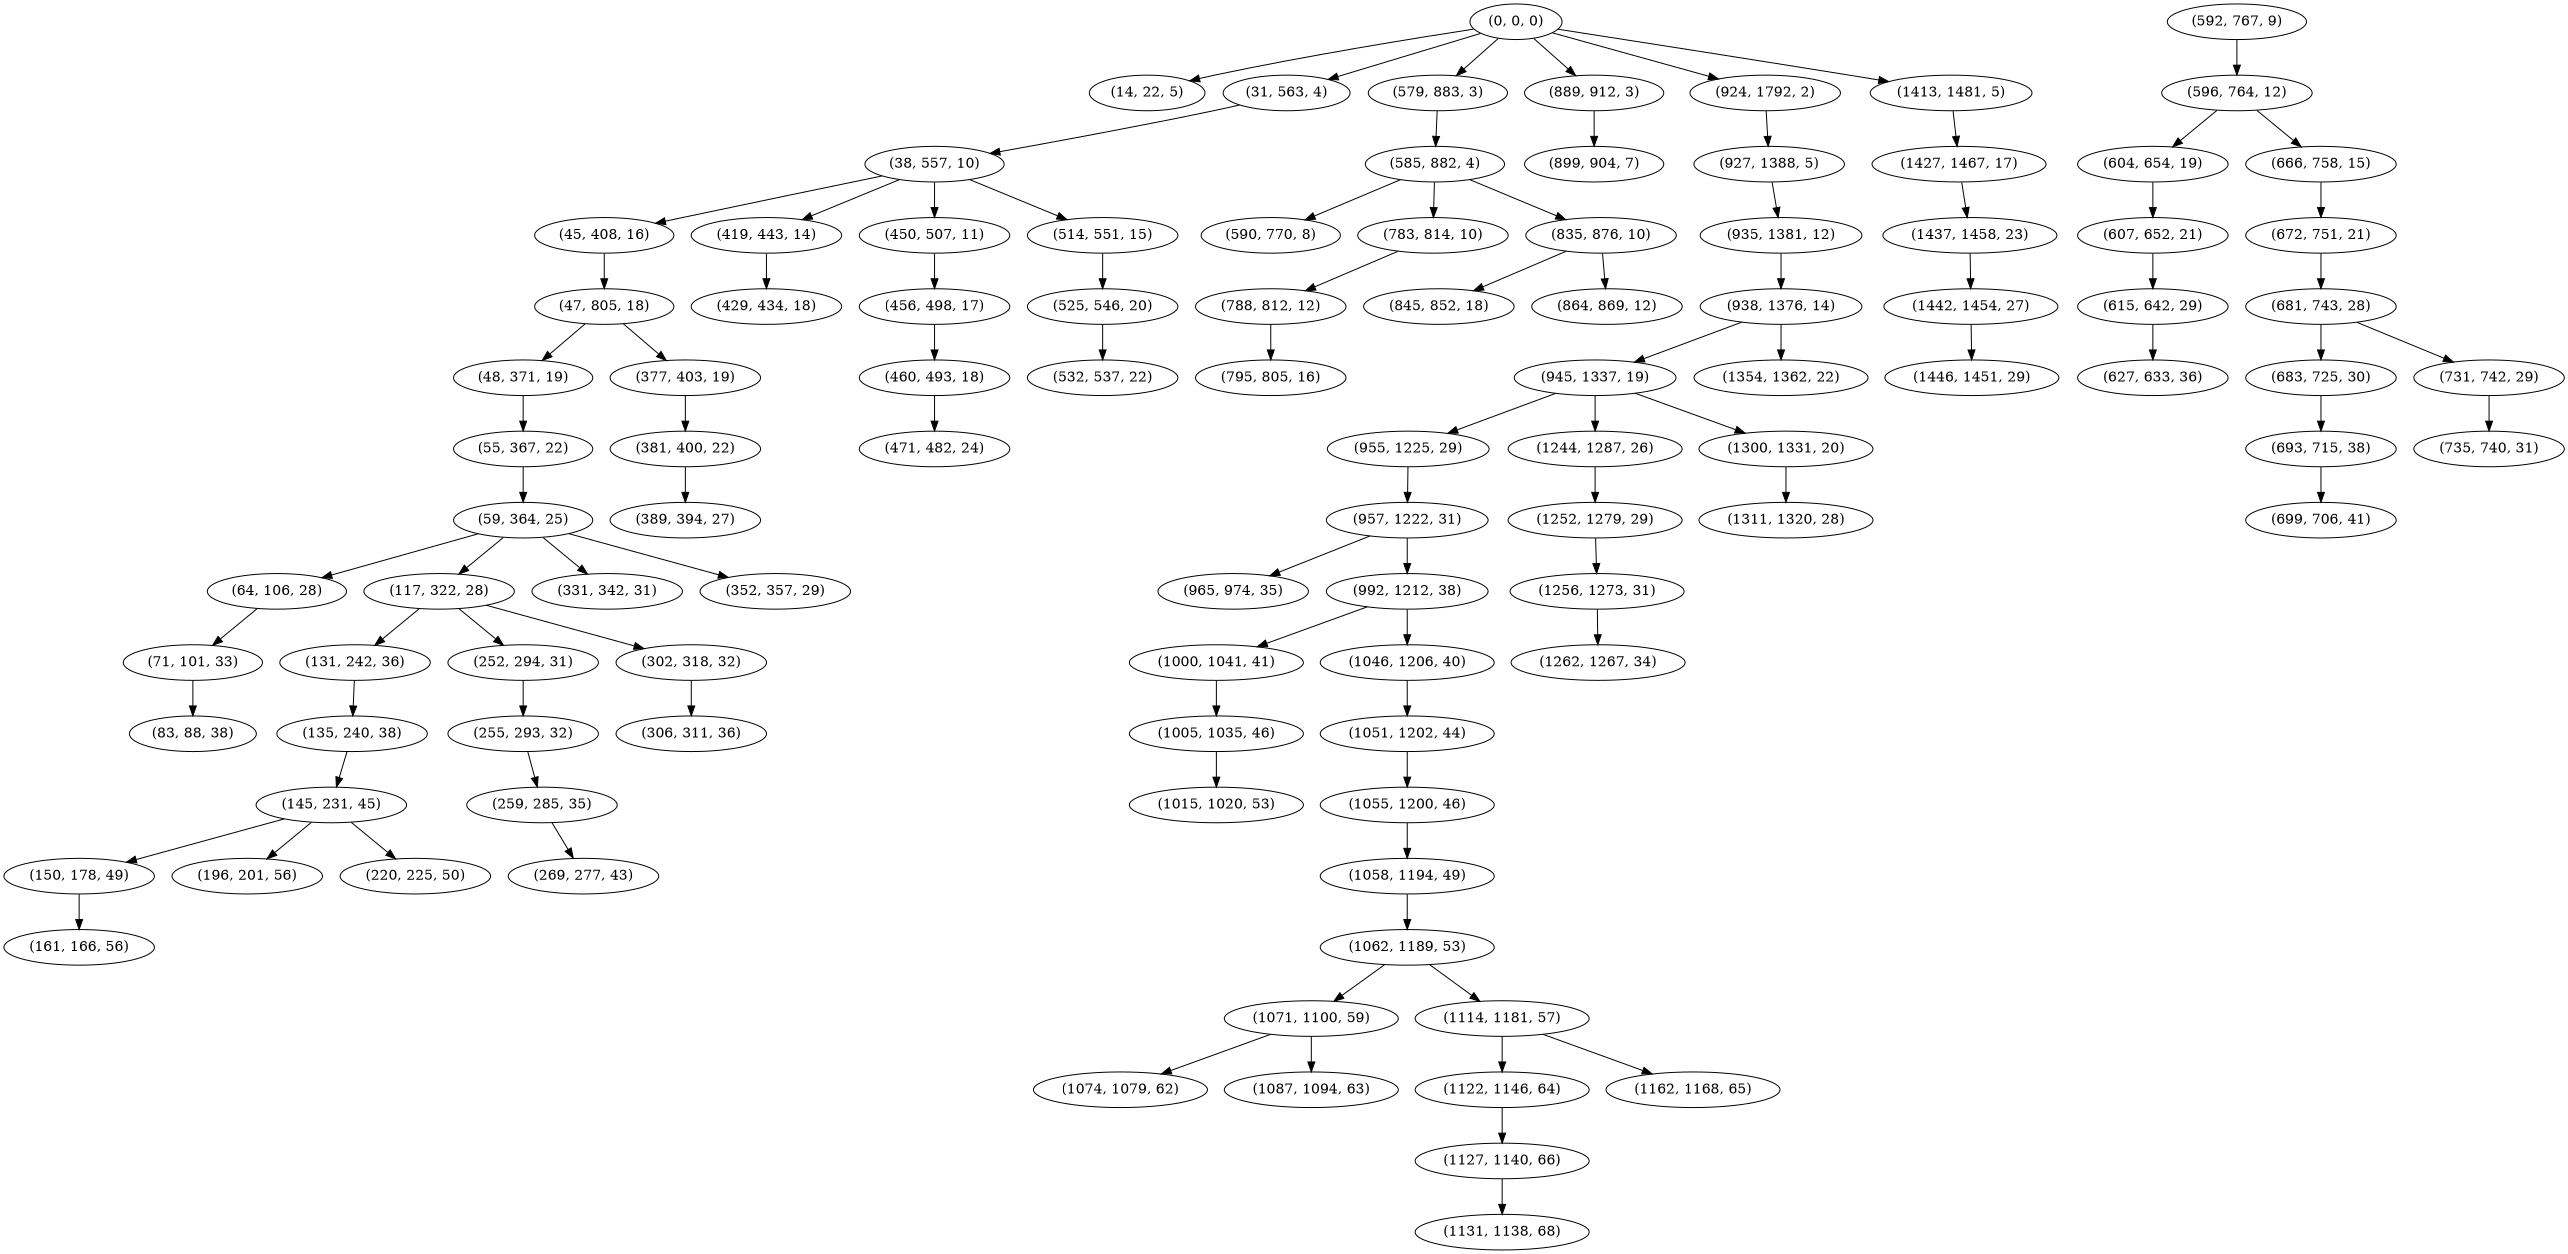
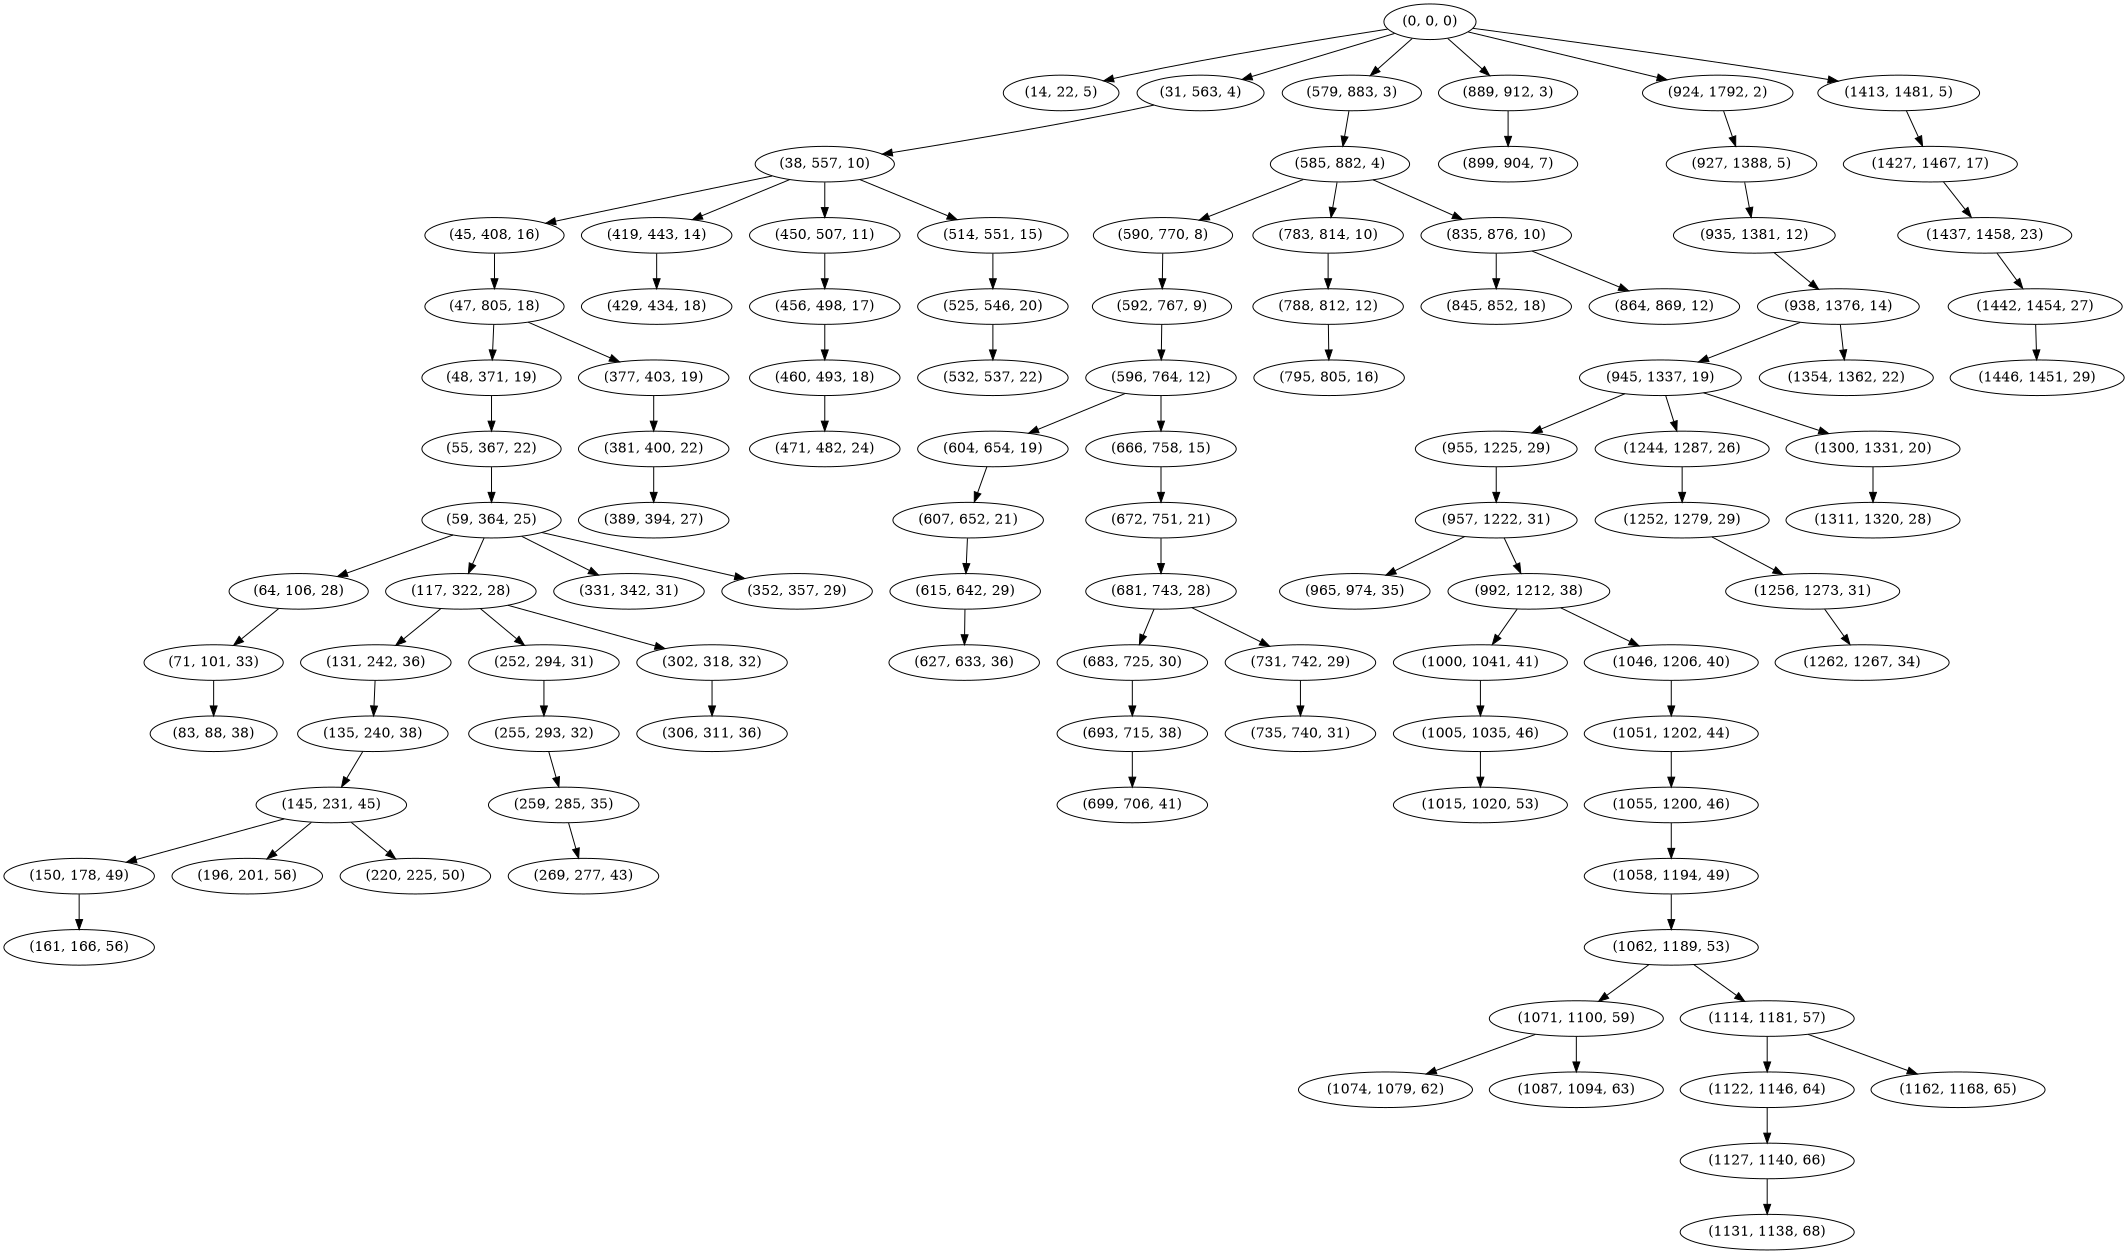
edge "(590, 770, 8)" -> "(592, 767, 9)": added
